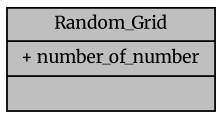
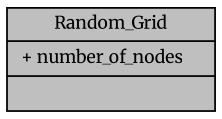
node "Random_Grid": text "+ number_of_number" -> "+ number_of_nodes"
